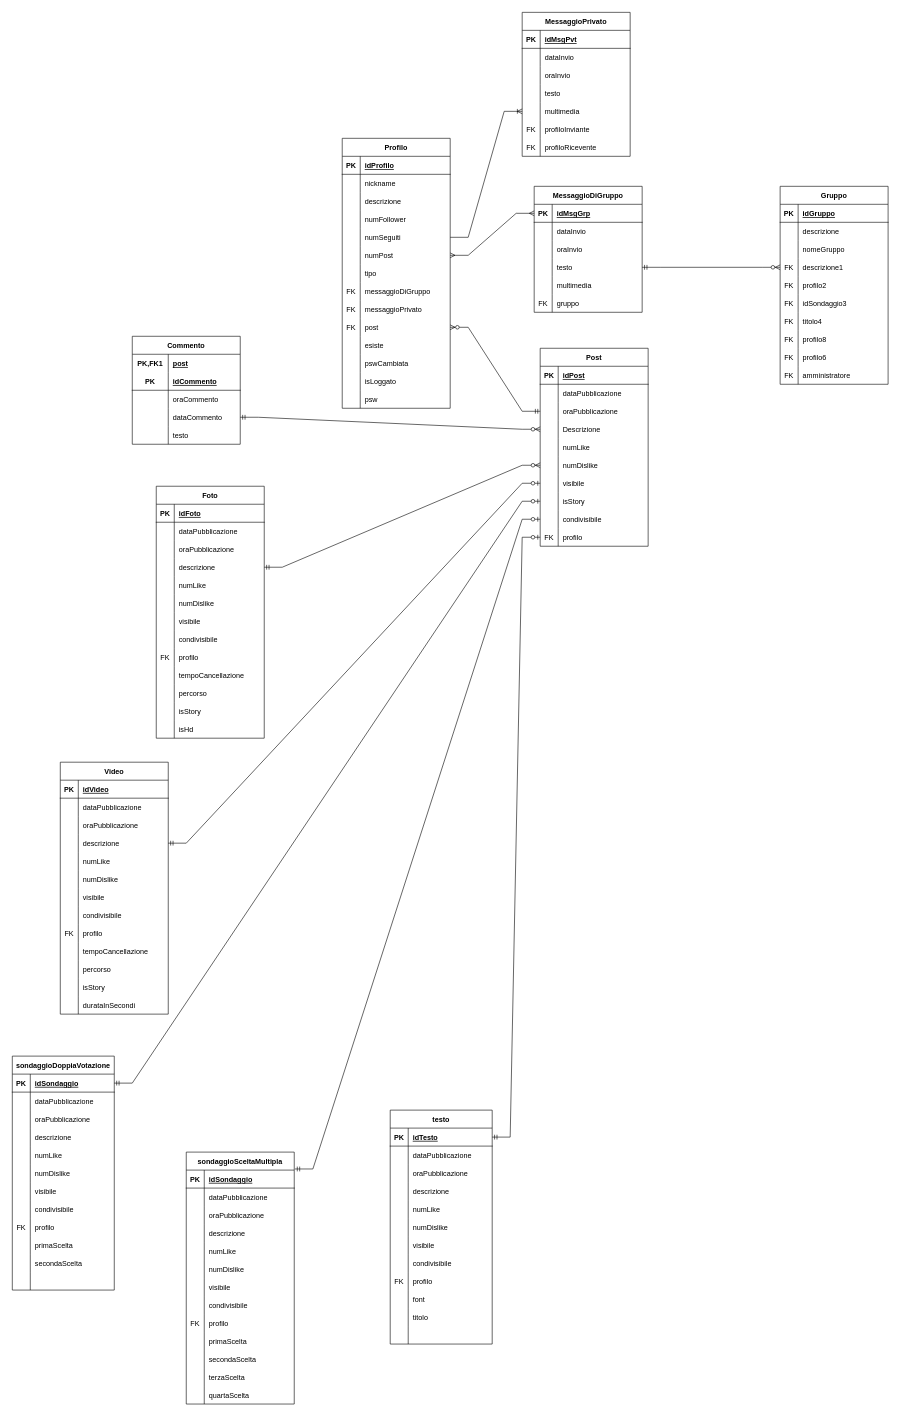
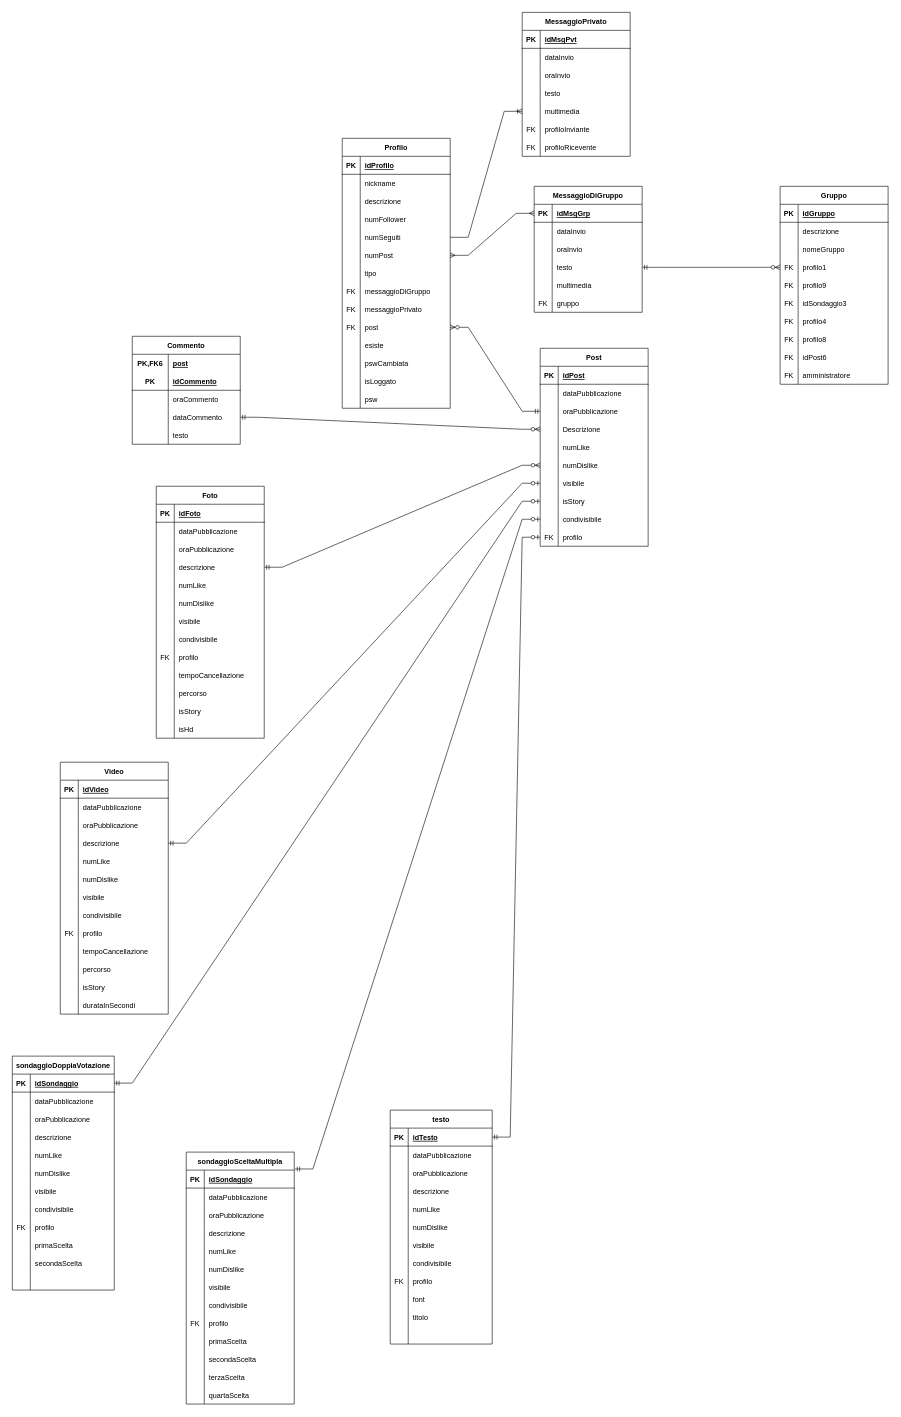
node "descrizione1": label "descrizione1" -> "profilo1"
node "profilo2": label "profilo2" -> "profilo9"
node "titolo4": label "titolo4" -> "profilo4"
node "profilo6": label "profilo6" -> "idPost6"
node "PK,FK1": label "PK,FK1" -> "PK,FK6"
